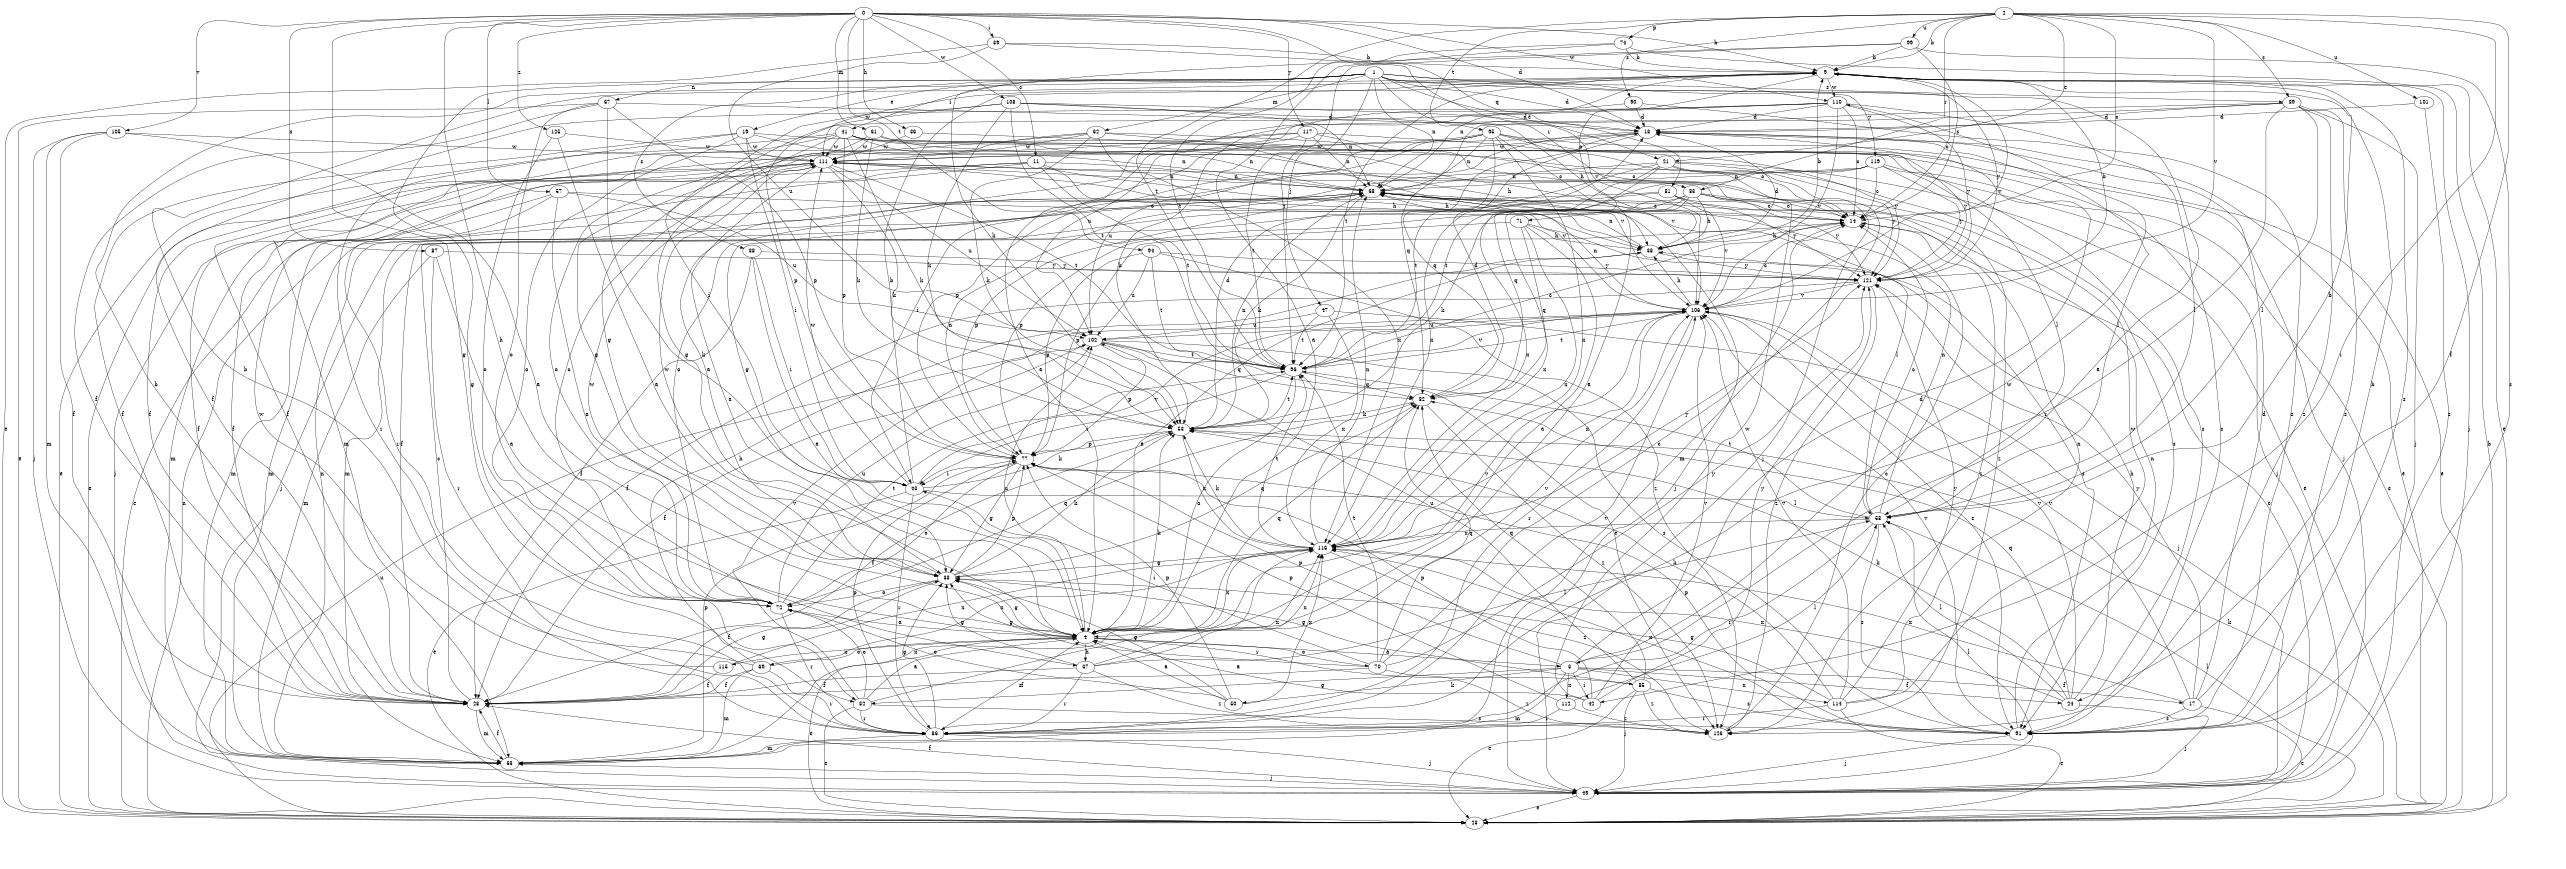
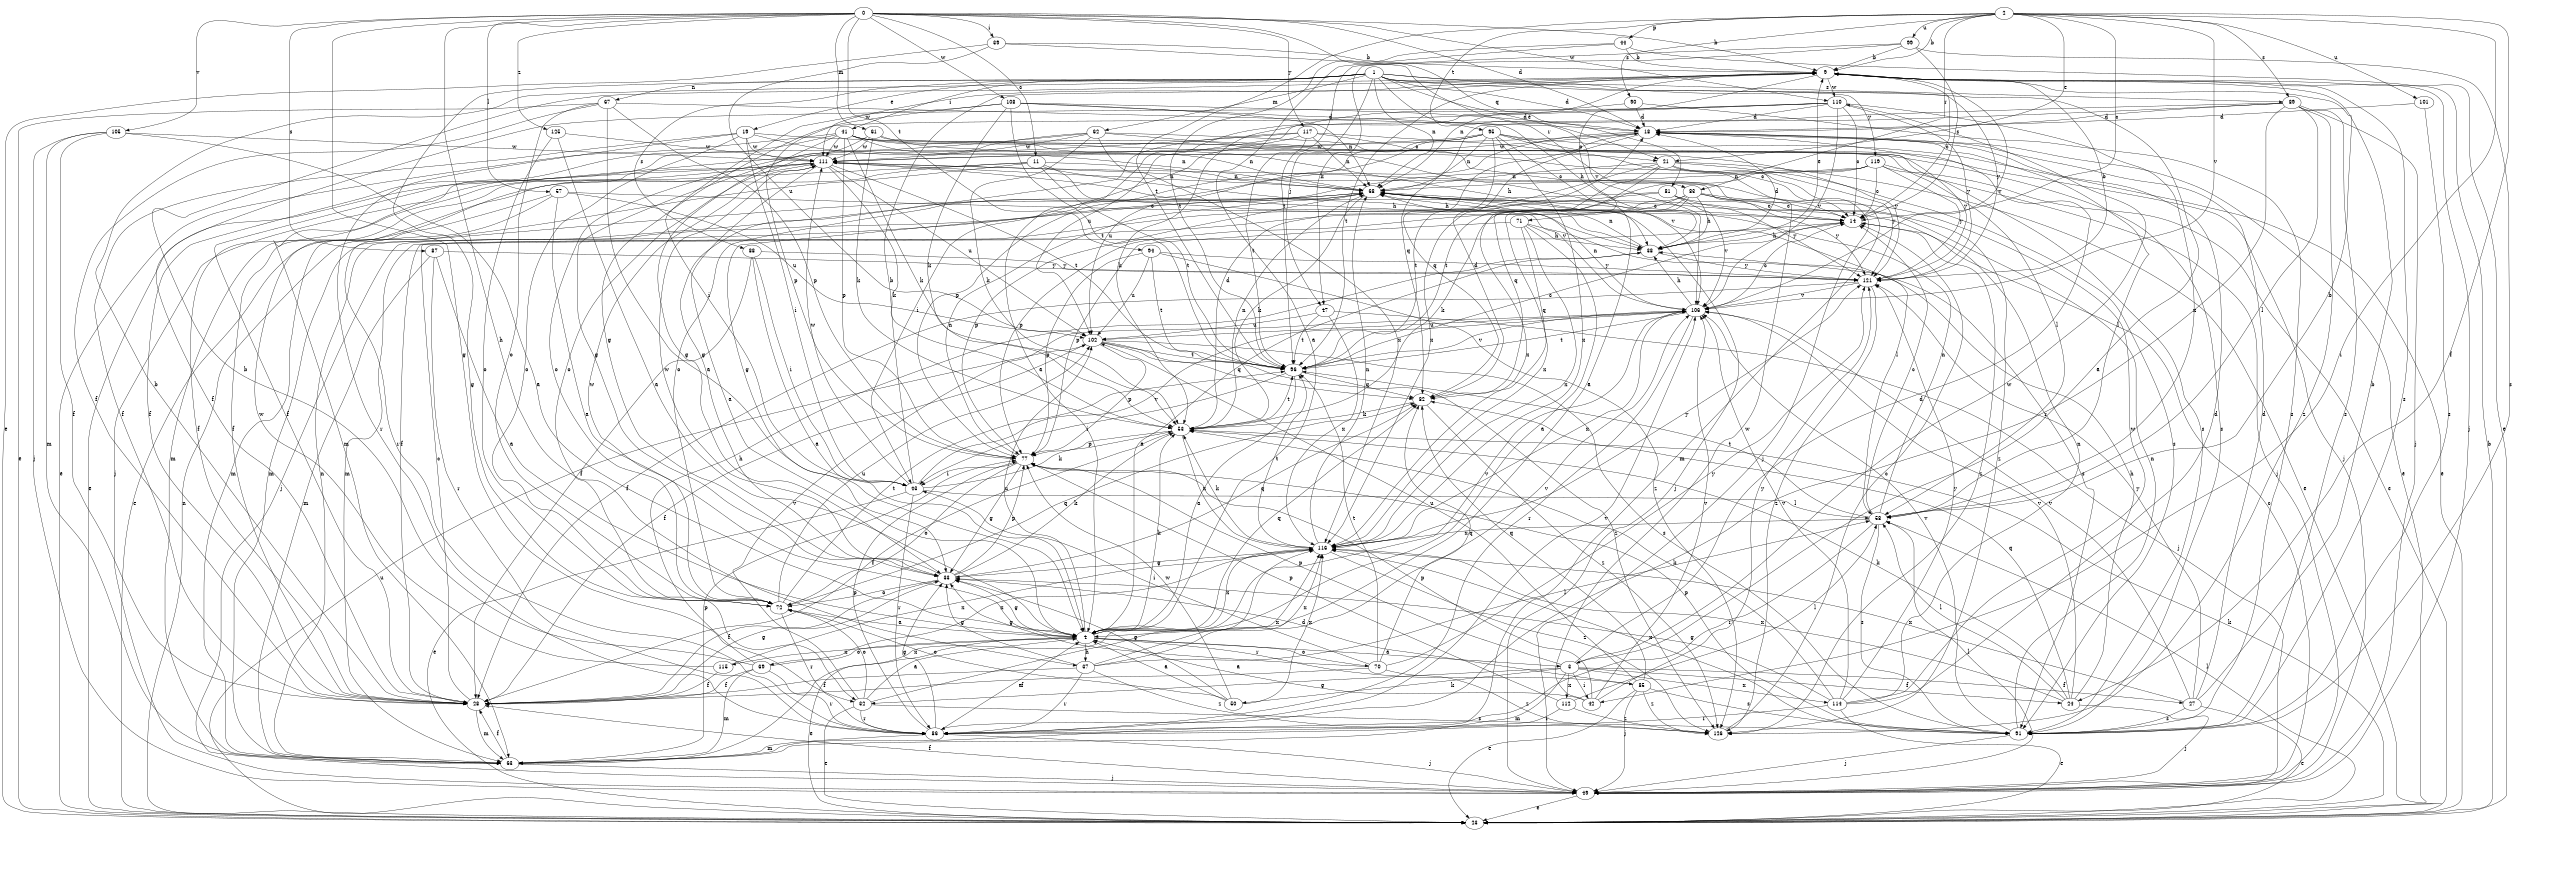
node "74": label "74" -> "44"
edge "99" -> "53": now "99" -> "47"
node "36": removed
edge "38" -> "9": label "b" -> "e"
edge "117" -> "14": now "117" -> "21"
edge "110" -> "58": label "l" -> "x"
edge "114" -> "18": added, label "d"
edge "117" -> "33": label "k" -> "g"
edge "70" -> "14": removed, label "c"
edge "106" -> "91": removed, label "s"
edge "102" -> "126": label "e" -> "z"
edge "50" -> "77": label "p" -> "w"
edge "85" -> "33": label "g" -> "d"
edge "86" -> "4": label "s" -> "a"
node "17": label "17" -> "27"
edge "49" -> "63": reversed
